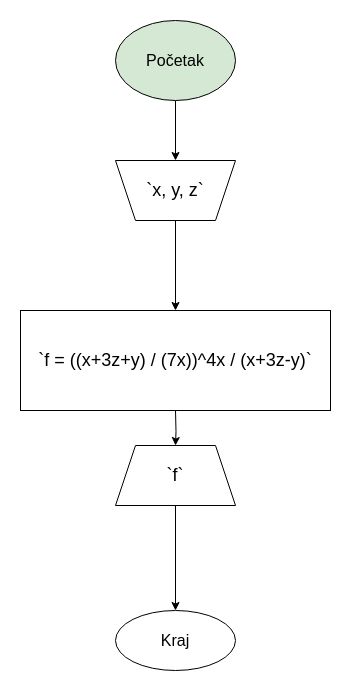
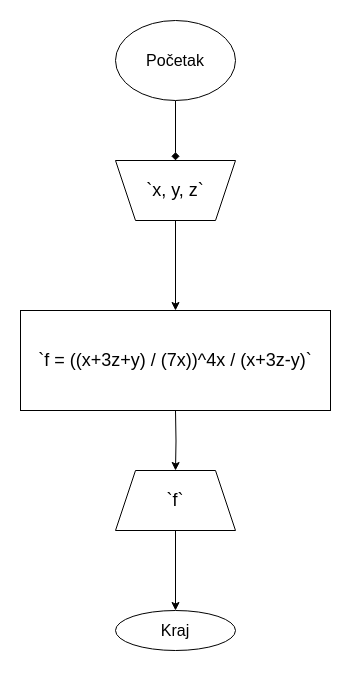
node "Početak": fillcolor #d5e8d4 -> #ffffff
edge "Početak" -> "`x, y, z`": arrowhead classic -> diamond
node "`f`": moved (176, 476) -> (176, 501)
node "Kraj": size 120x60 -> 120x40
